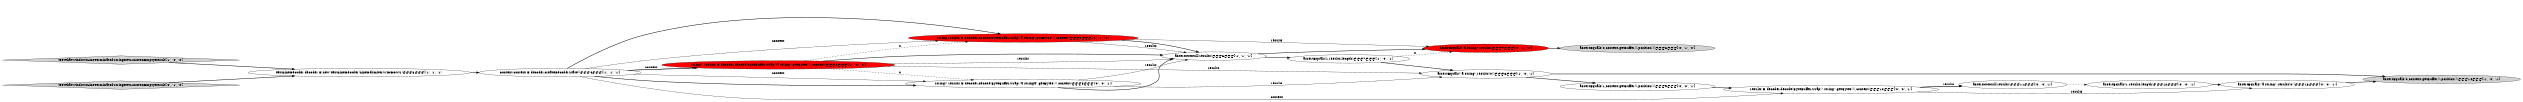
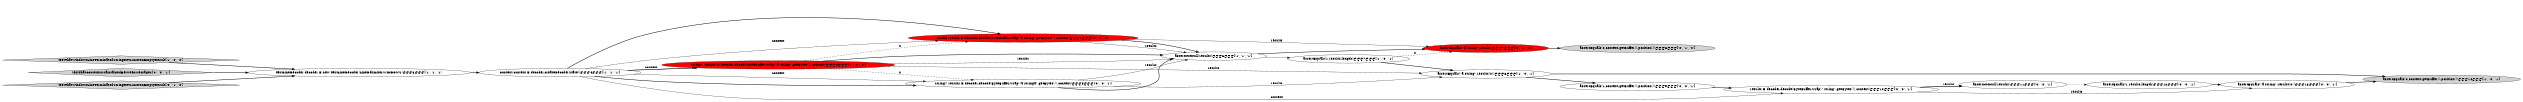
edge "assertNotNull(results)@@@6@@@['1', '1', '1']" -> "assertEquals(1,results.length)@@@7@@@['1', '0', '1']": style bold -> solid
node "testThatContextIsMaintainedBetweenMessages['0', '0', '1']": added
